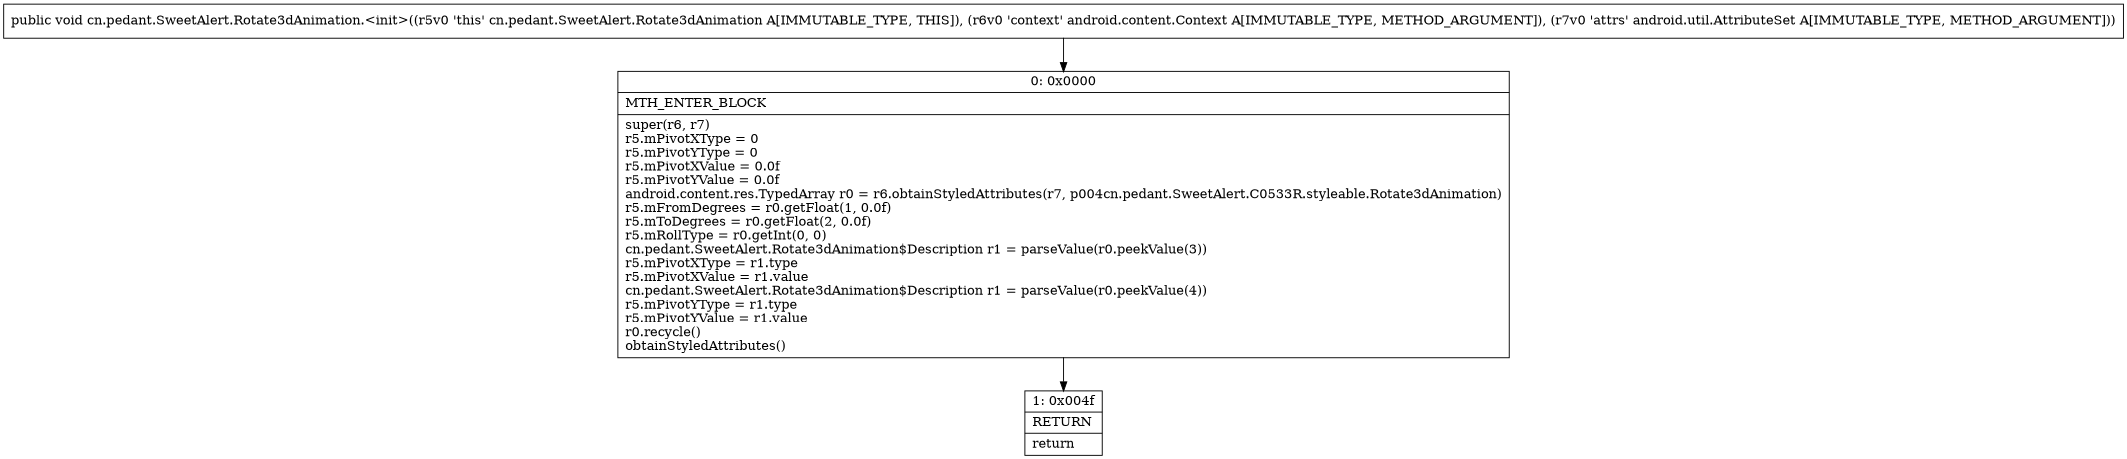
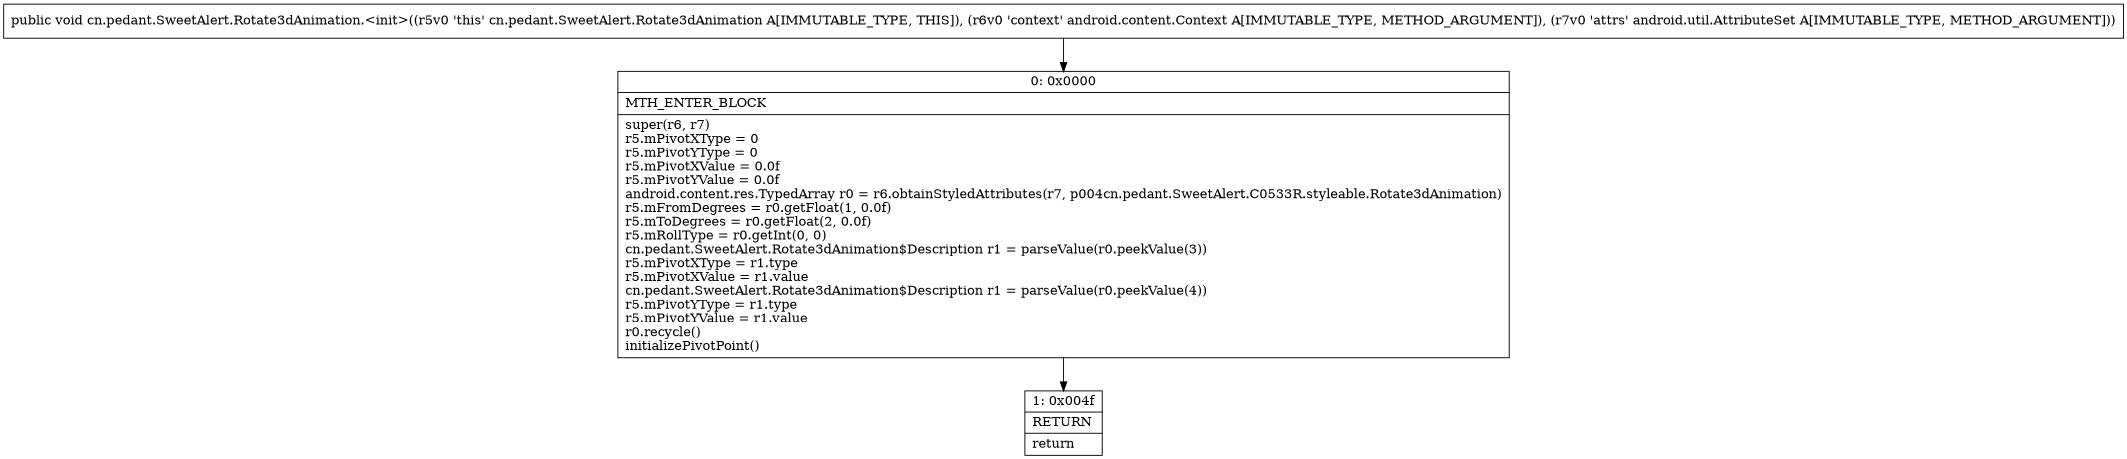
node "0: 0x0000": text "obtainStyledAttributes()" -> "initializePivotPoint()"
